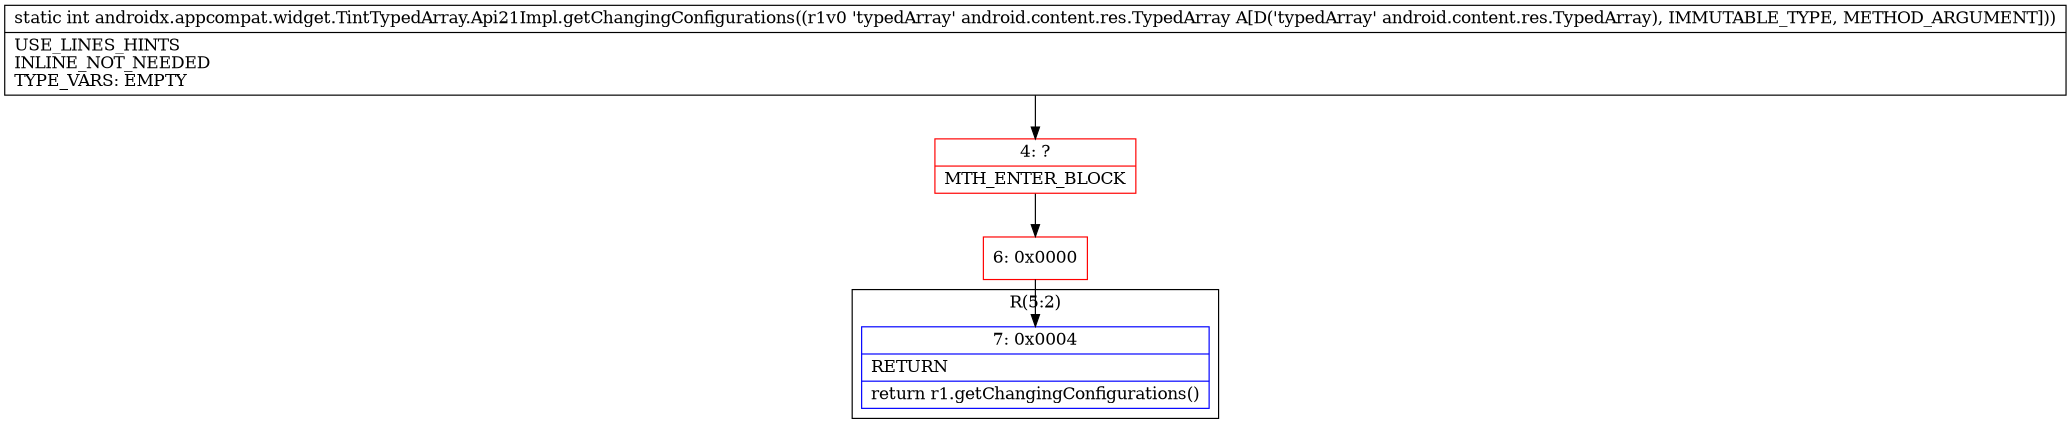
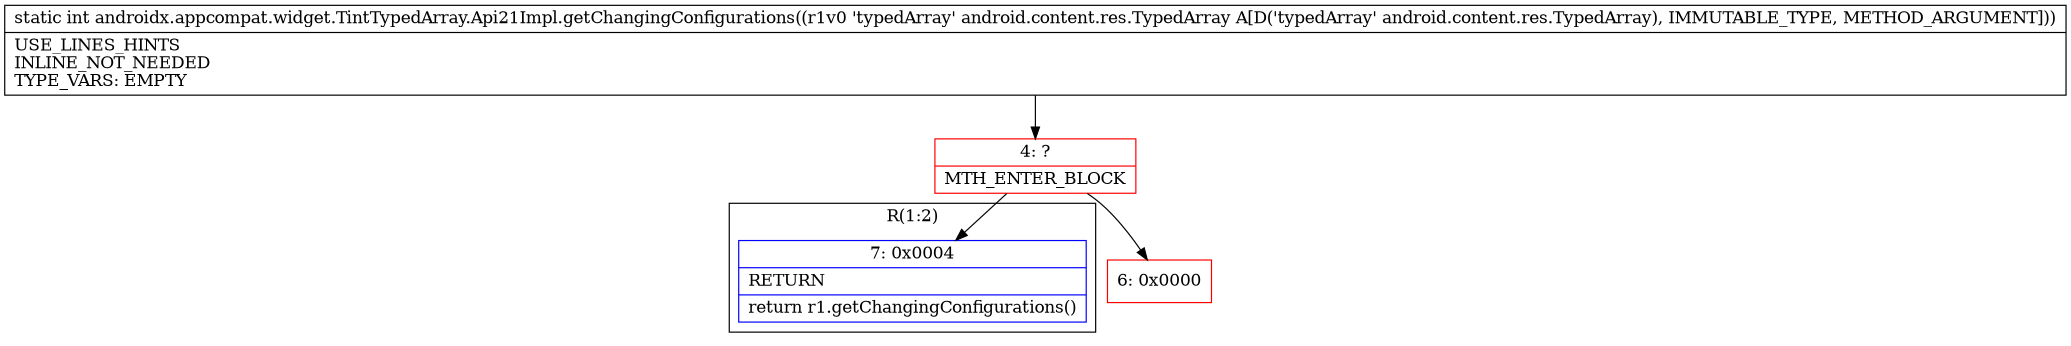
edge "6: 0x0000" -> "7: 0x0004": now "4: ?" -> "7: 0x0004"
cluster "R(5:2)": label "R(5:2)" -> "R(1:2)"
